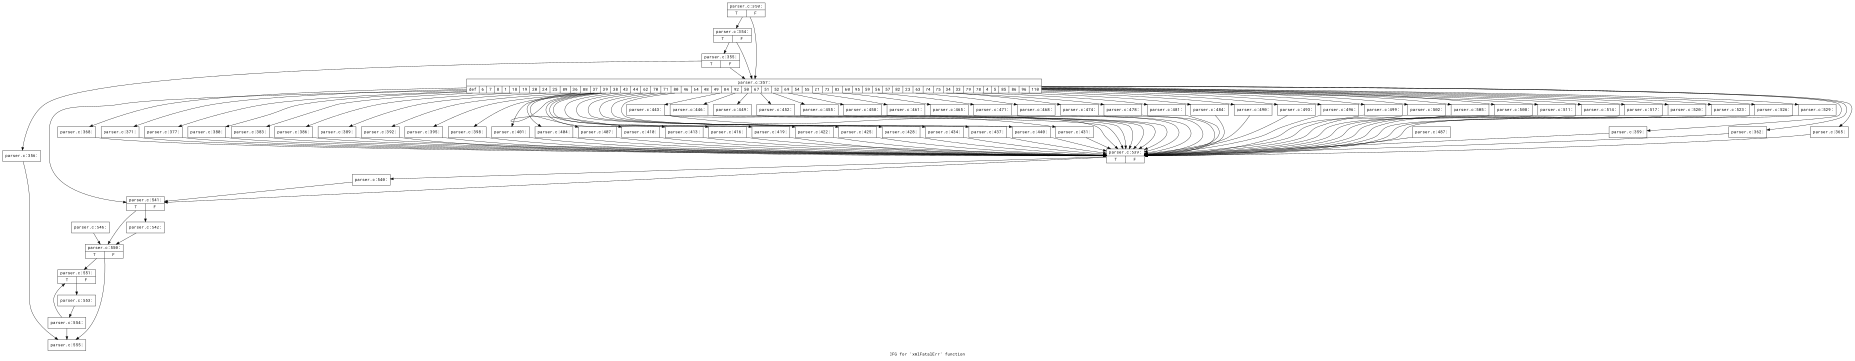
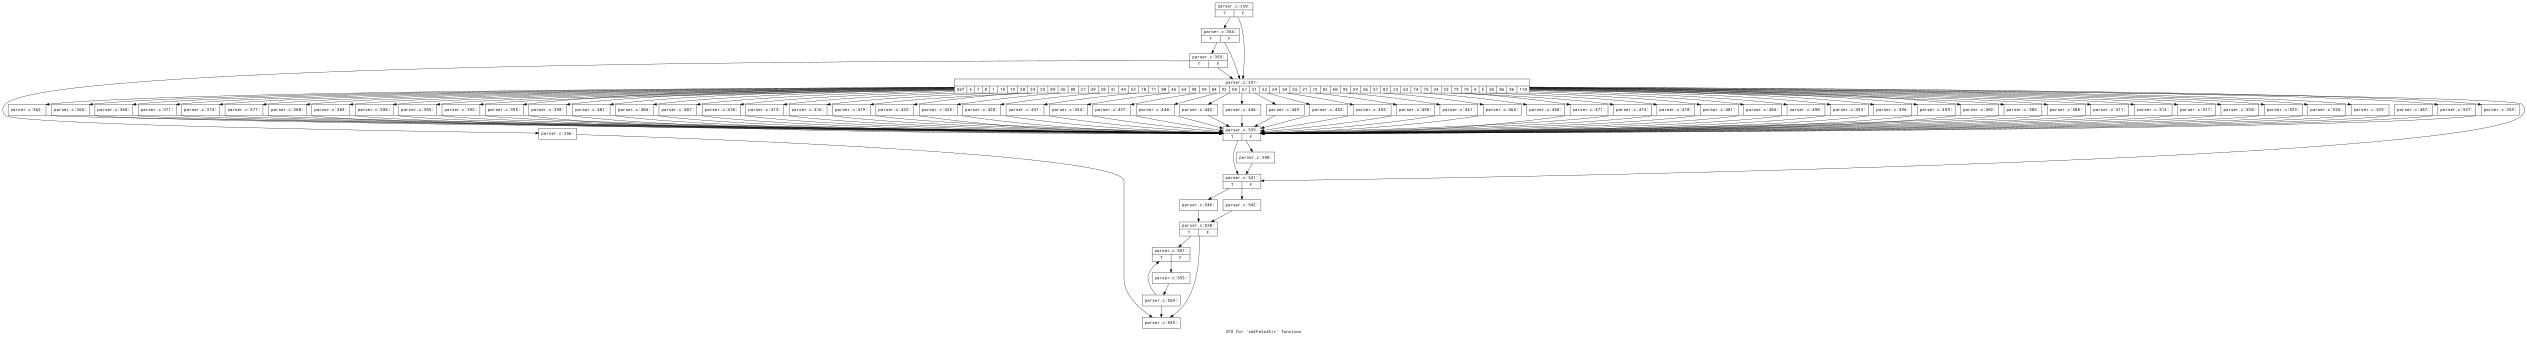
node "parser.c:374:": added
node "parser.c:537:": added
edge "parser.c:443:" -> "parser.c:431:": now "parser.c:357:" -> "parser.c:431:"
edge "parser.c:541:" -> "parser.c:550:": now "parser.c:541:" -> "parser.c:546:"
